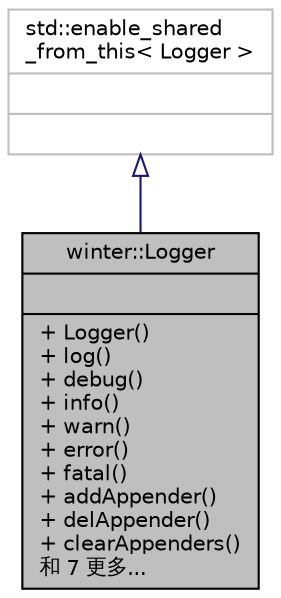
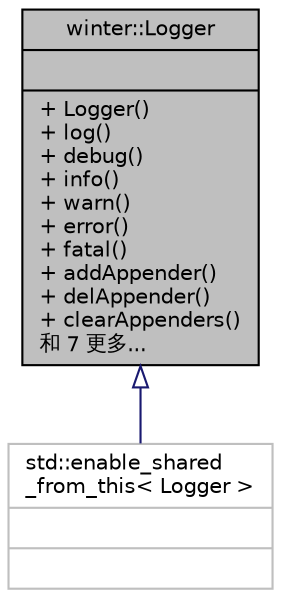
edge "winter::Logger" -> "std::enable_shared": reversed
